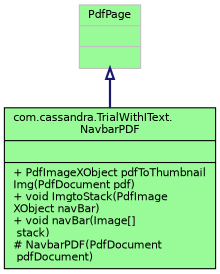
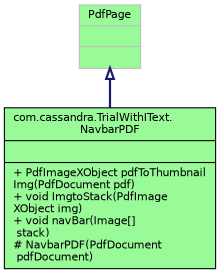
node "com.cassandra.TrialWithIText.": text "XObject navBar)" -> "XObject img)"
